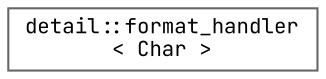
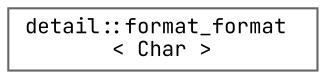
node "detail::format_handler < Char >": label "detail::format_handler < Char >" -> "detail::format_format < Char >"
